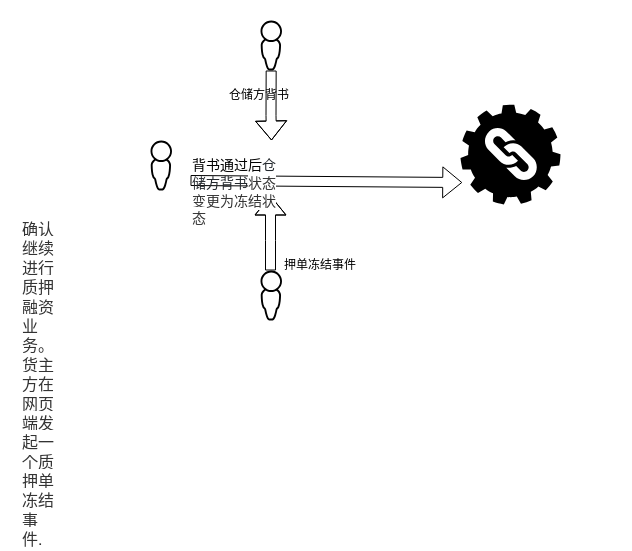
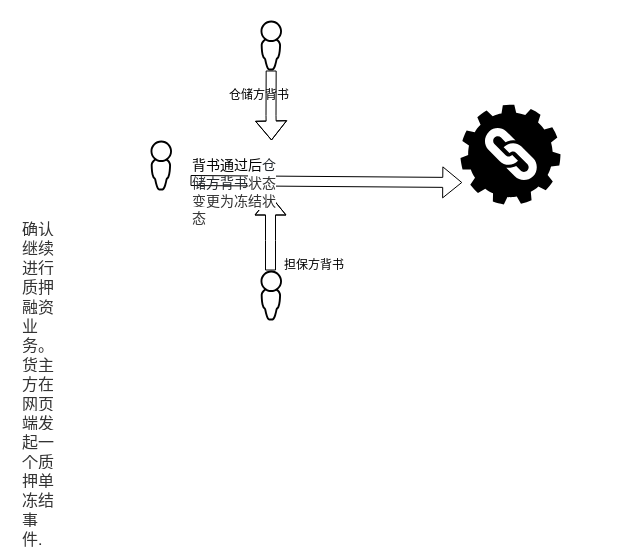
node "押单冻结事件": label "押单冻结事件" -> "担保方背书"
